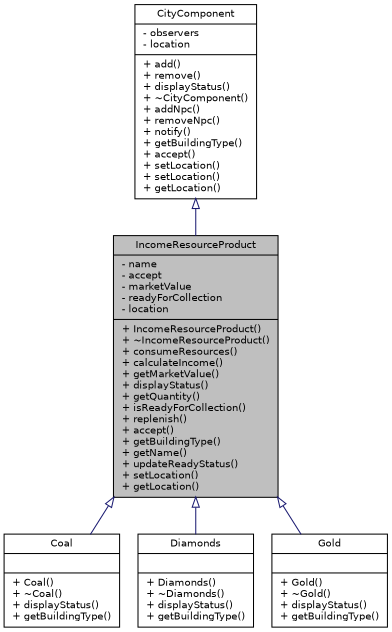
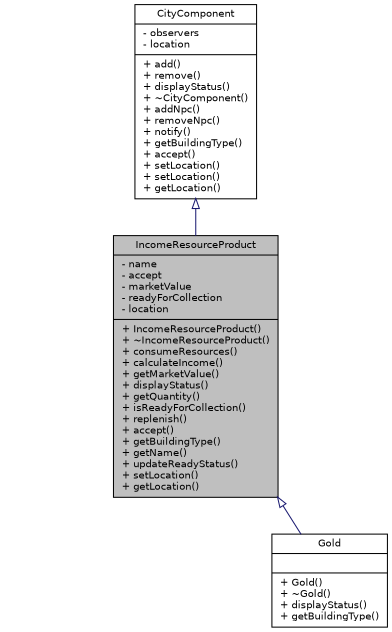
node "Coal": removed
node "Diamonds": removed
